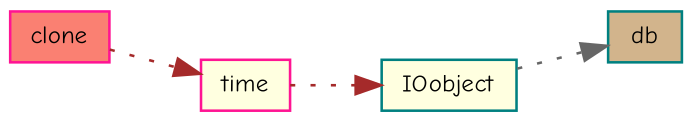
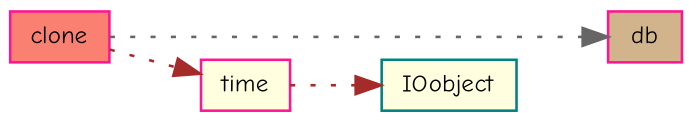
node "db": color teal -> deeppink
edge "IOobject" -> "db": now "clone" -> "db"
